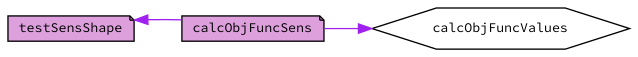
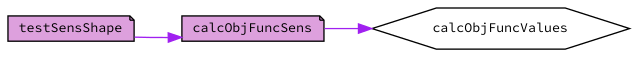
edge "calcObjFuncSens" -> "testSensShape": reversed
